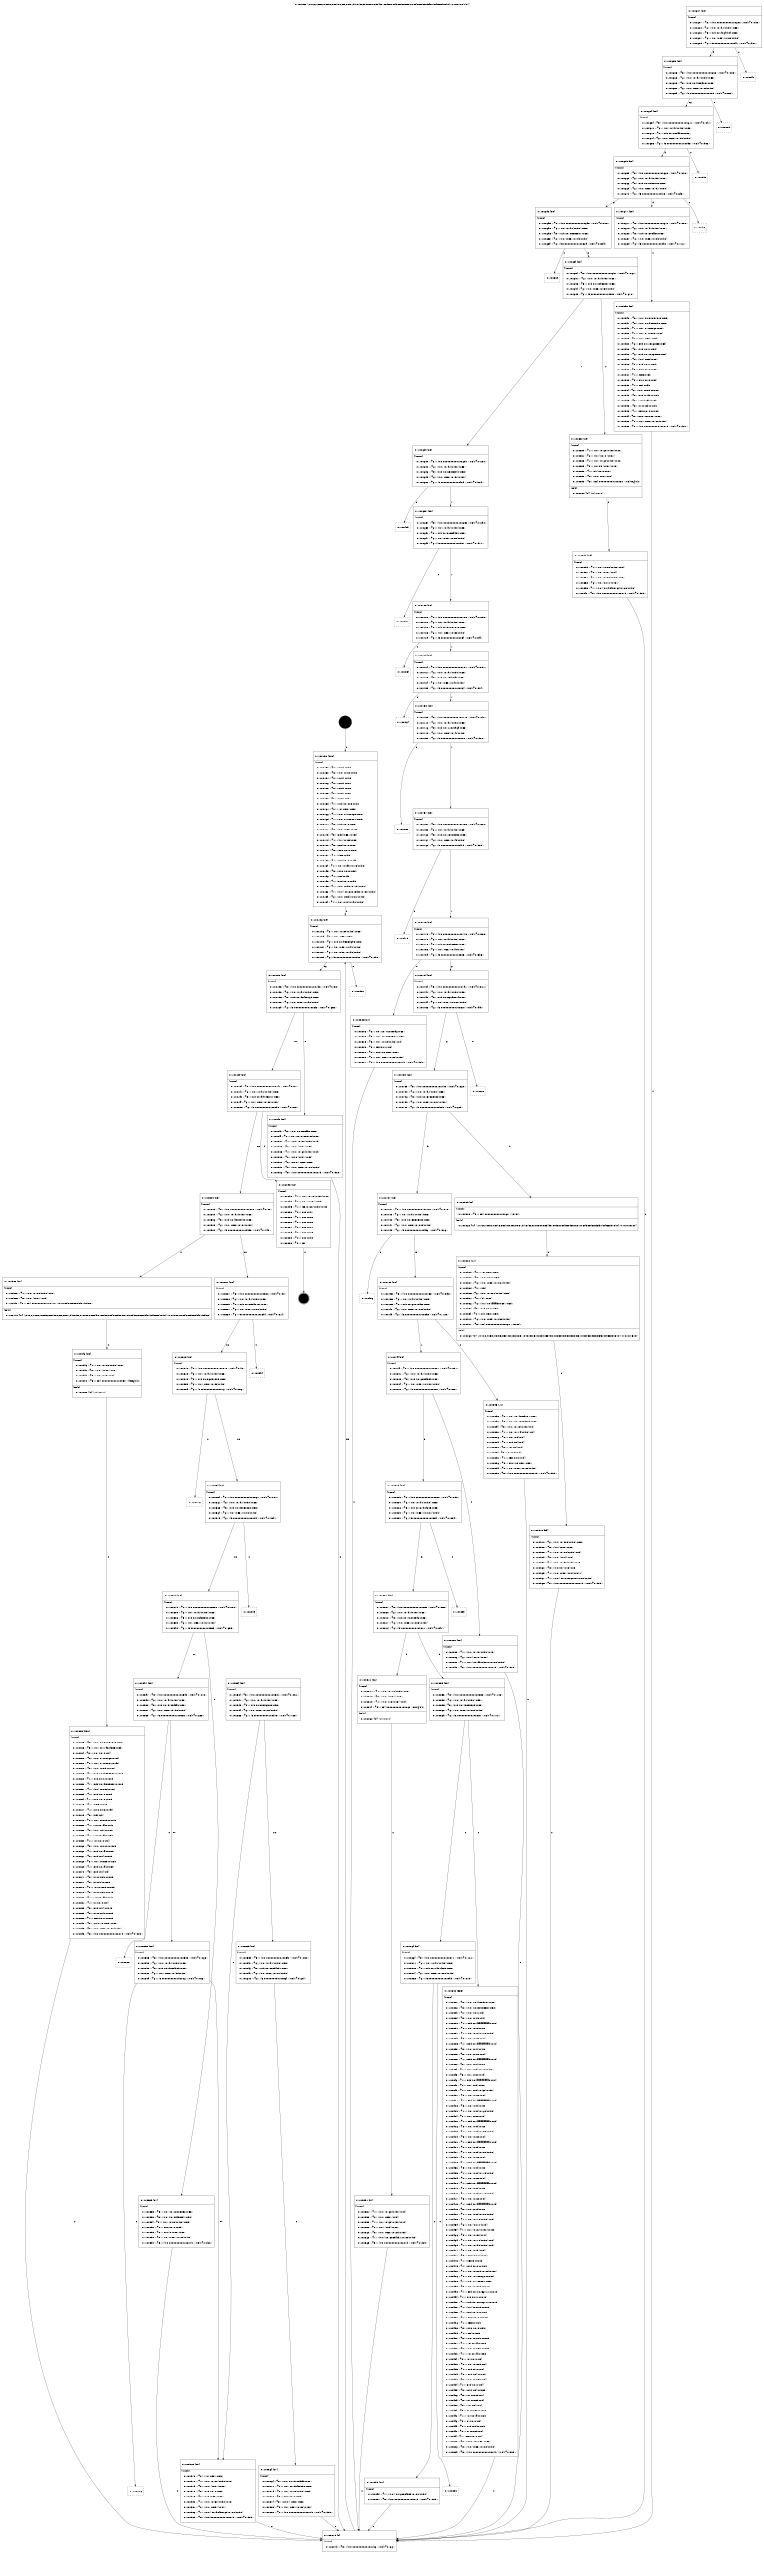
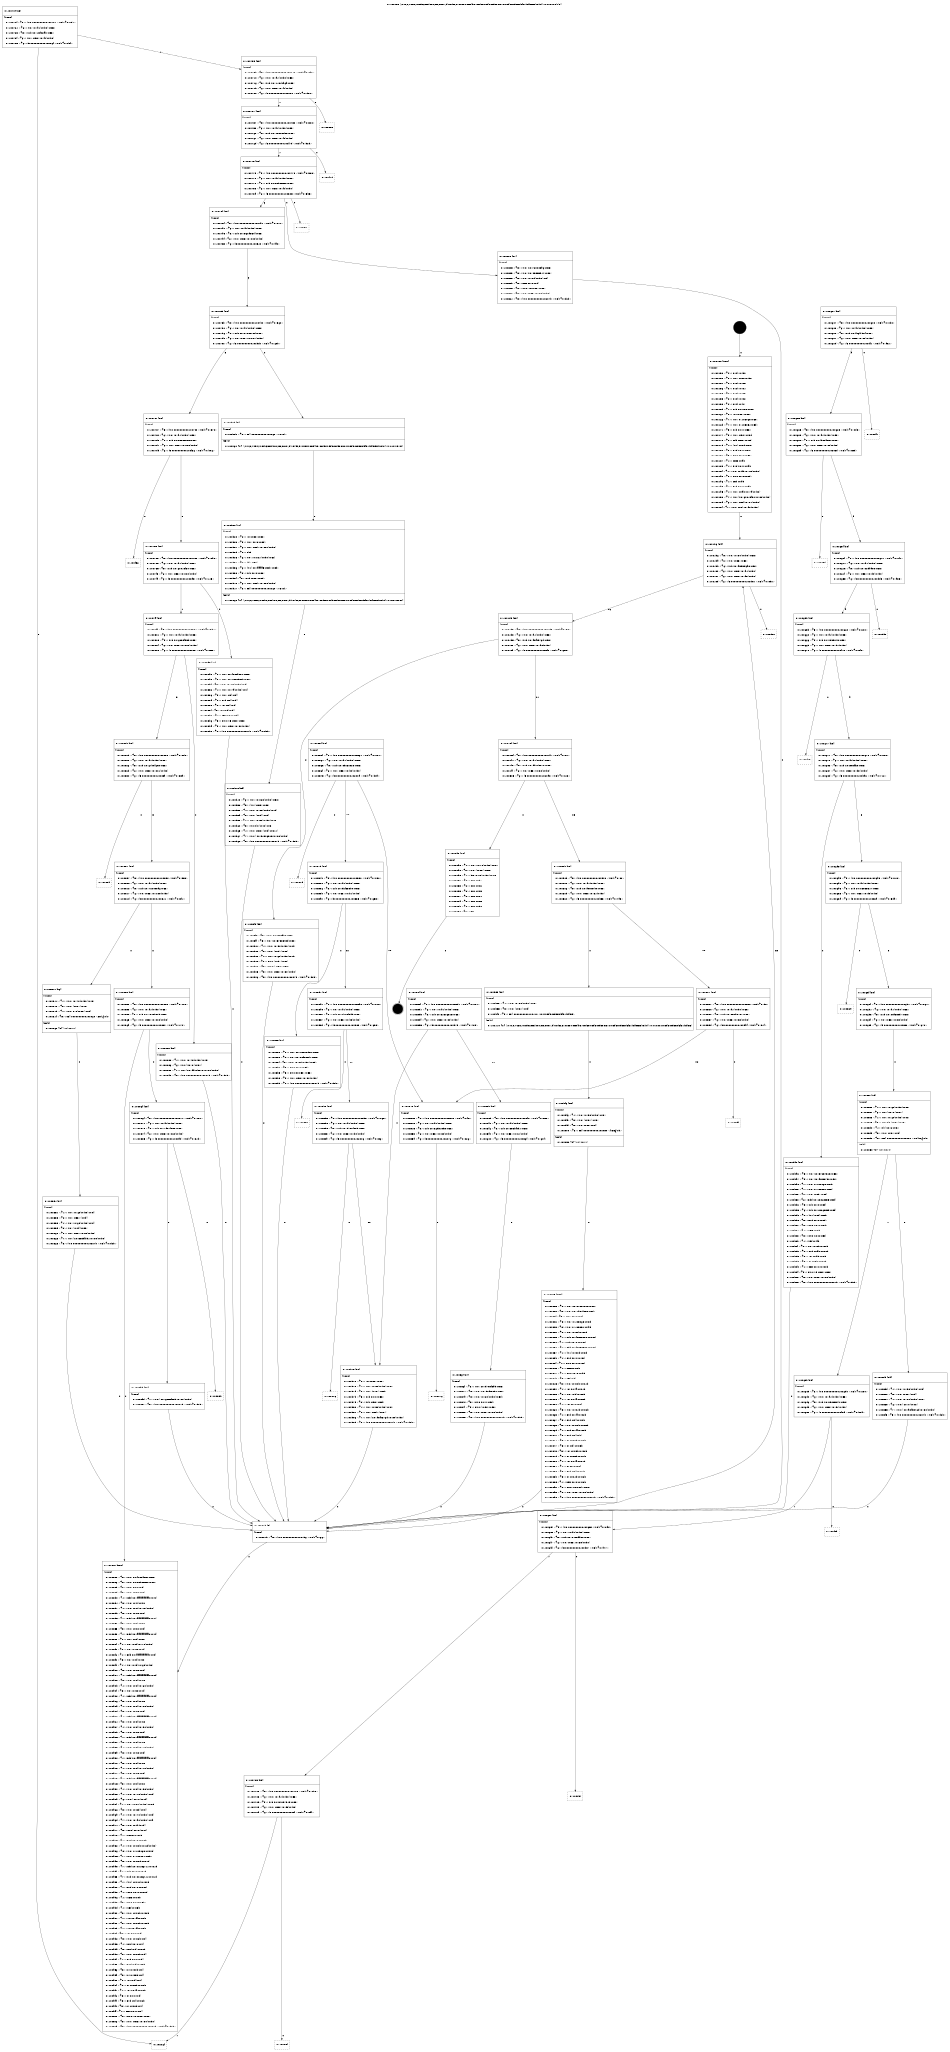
edge "0x401623 [28]" -> "0x40163f [28]": label " 16" -> " 9"
edge "0x40165b [28]" -> "0x401693 [28]": now "0x401677 [28]" -> "0x401693 [28]"
edge "0x4016af [28]" -> "0x4016cb [28]": now "0x401ac0 [29]" -> "0x4016cb [28]"
edge "0x401703 [28]" -> "0x40171f [28]": now "0x401703 [28]" -> "0x40216f"
edge "0x40178f [28]" -> "0x401e4c": now "0x401773 [28]" -> "0x401e4c"
edge "0x401543 [28]" -> "0x40155f [28]": reversed
edge "0x4018c1 [333]" -> "0x40217b [5]": reversed
